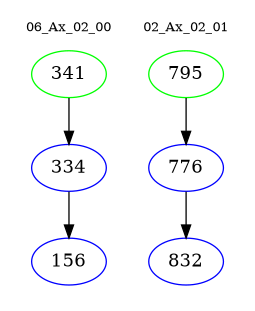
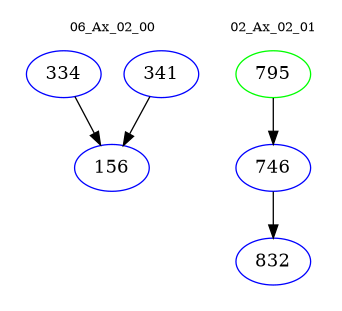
node "341": color green -> blue
edge "341" -> "334": now "341" -> "156"
node "776": label "776" -> "746"
